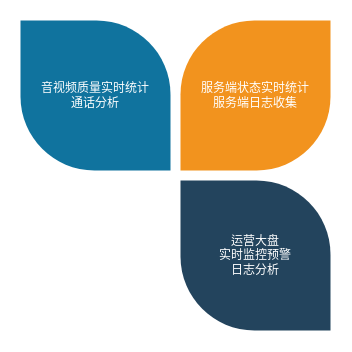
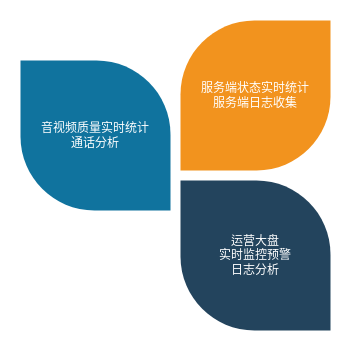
node "音视频质量实时统计 通话分析": moved (96, 96) -> (96, 136)
